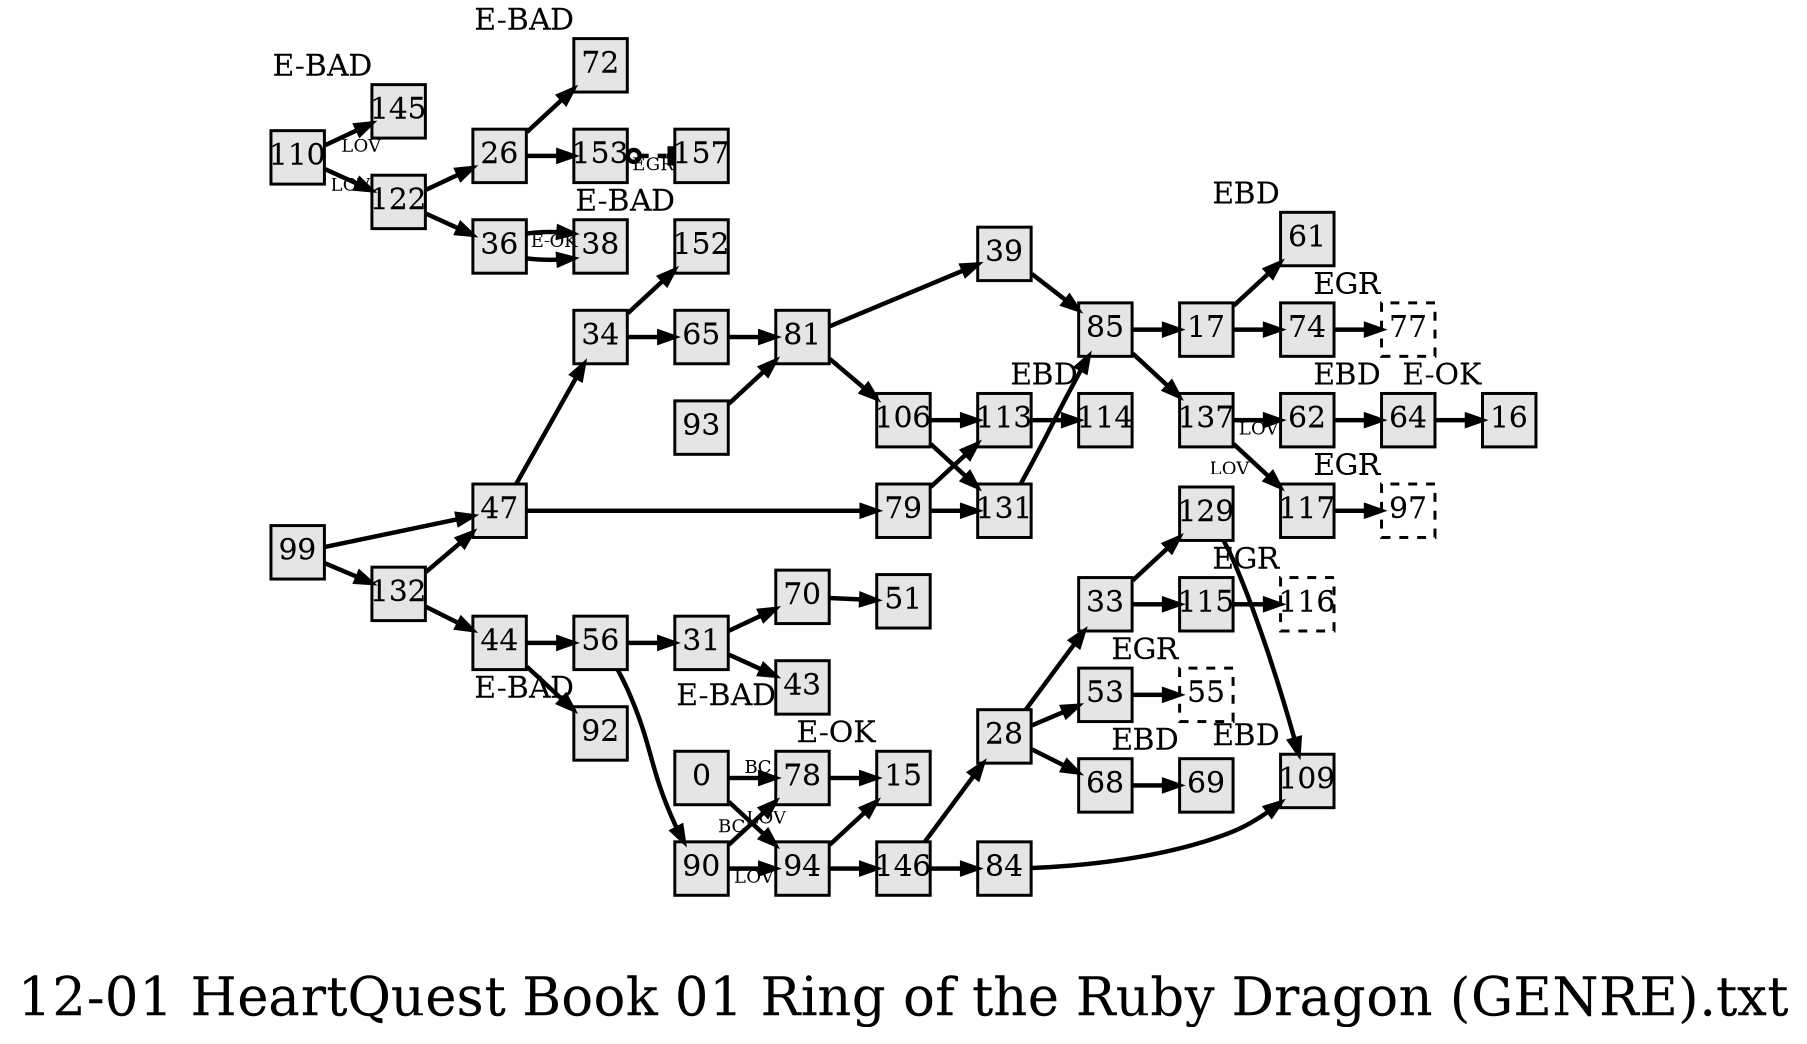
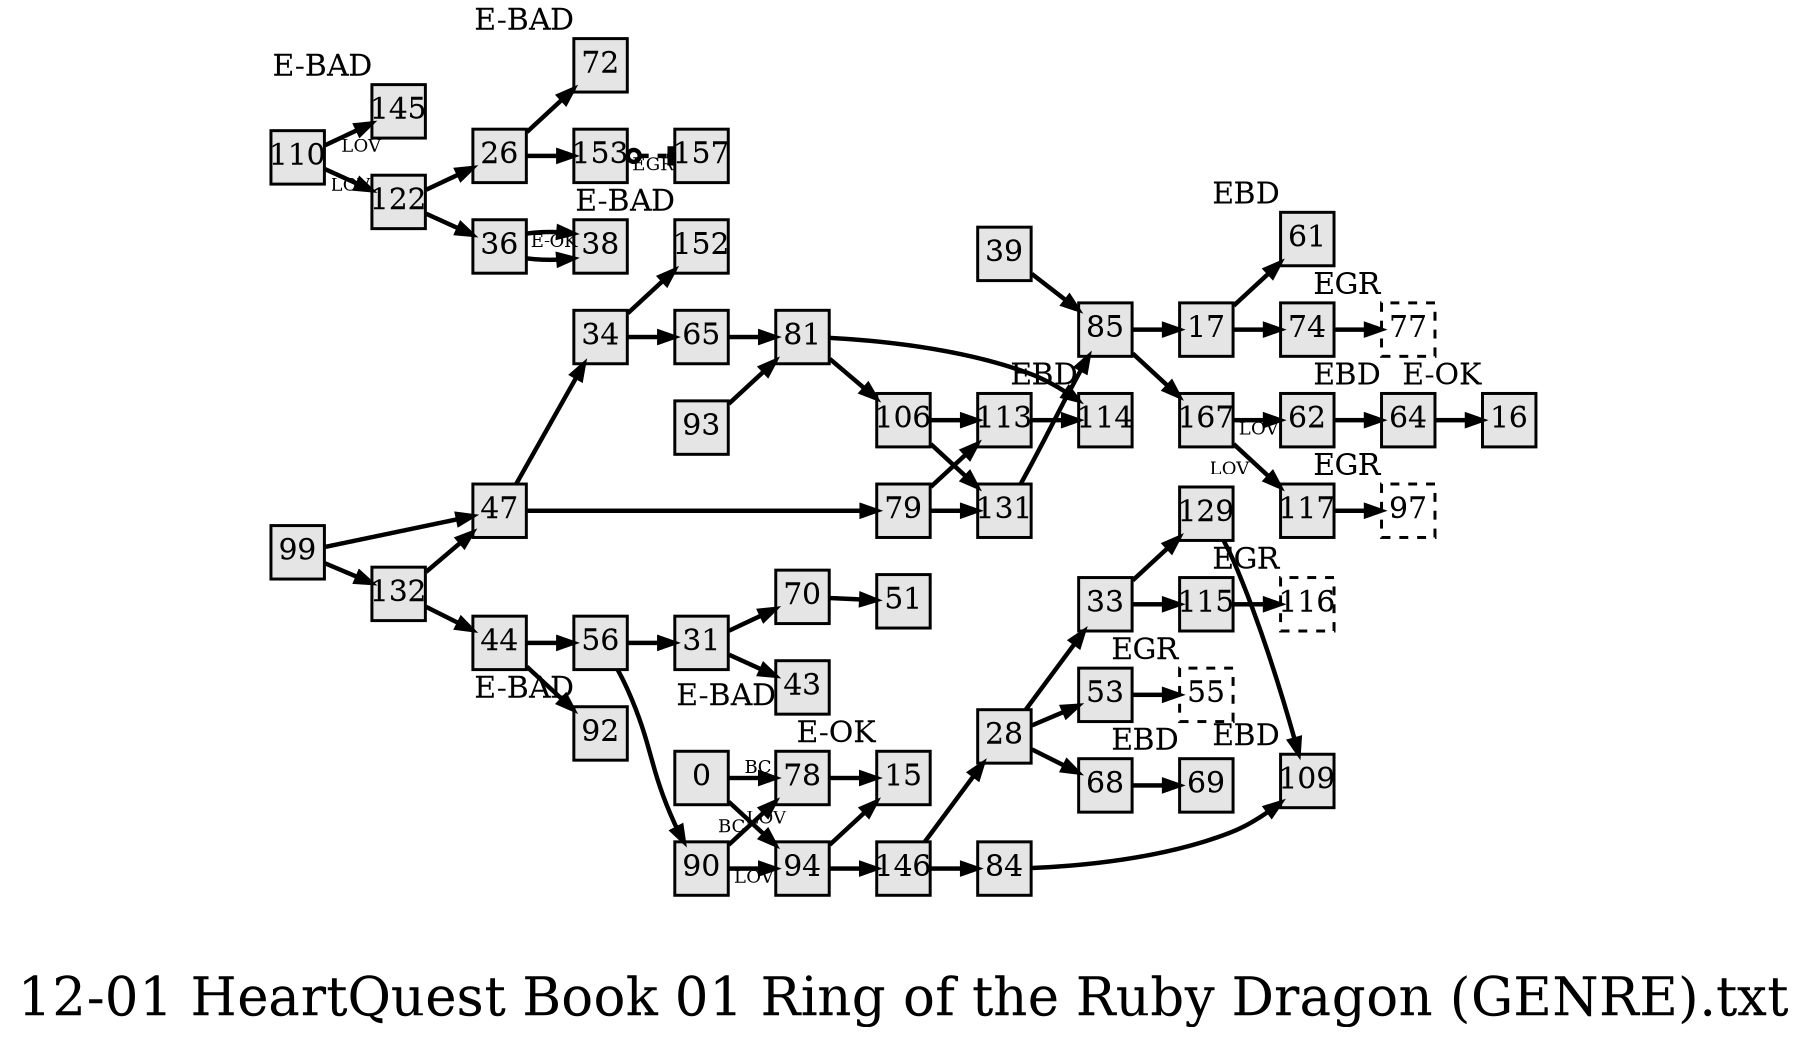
edge "81" -> "39": now "81" -> "114 EBD"
node "137": label "137" -> "167"
